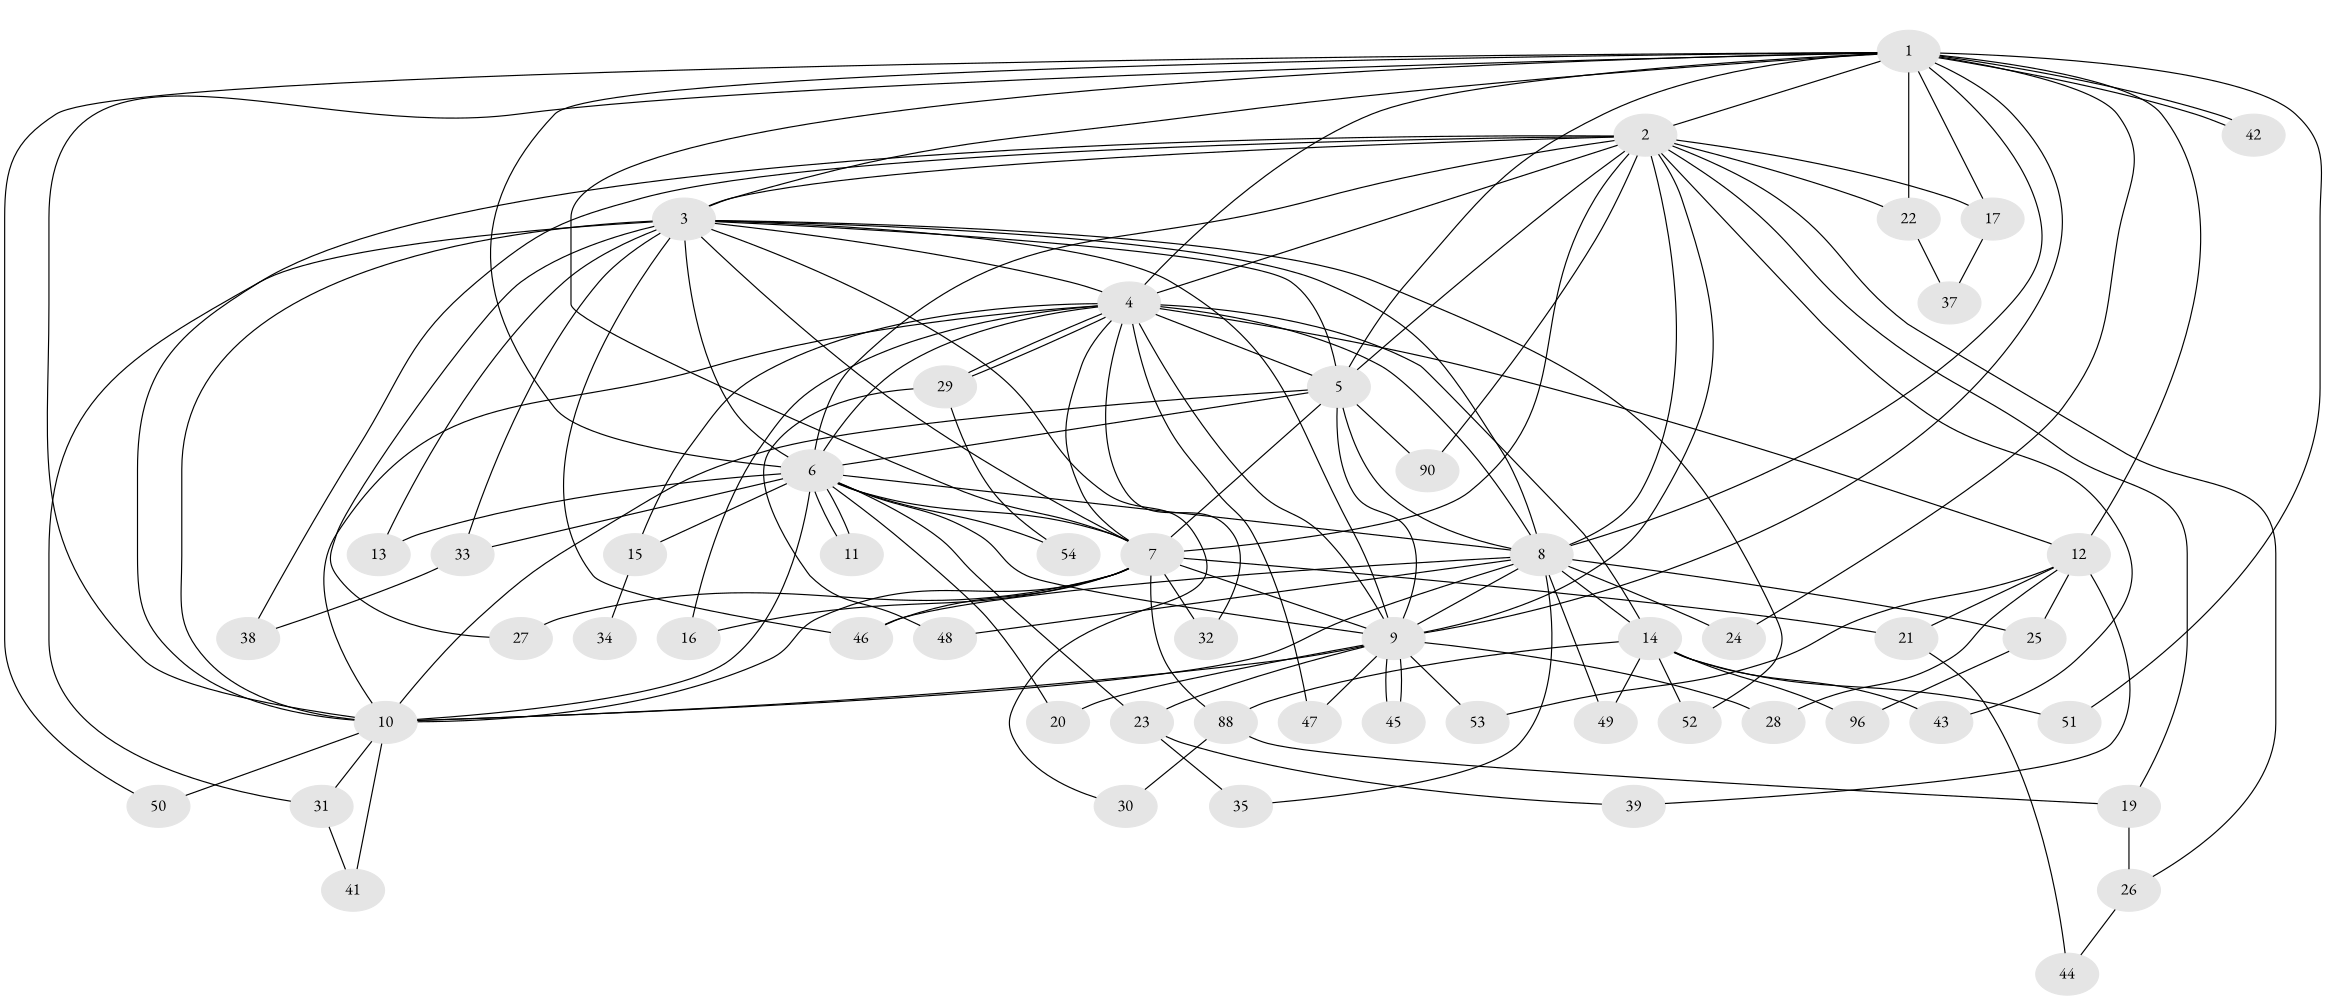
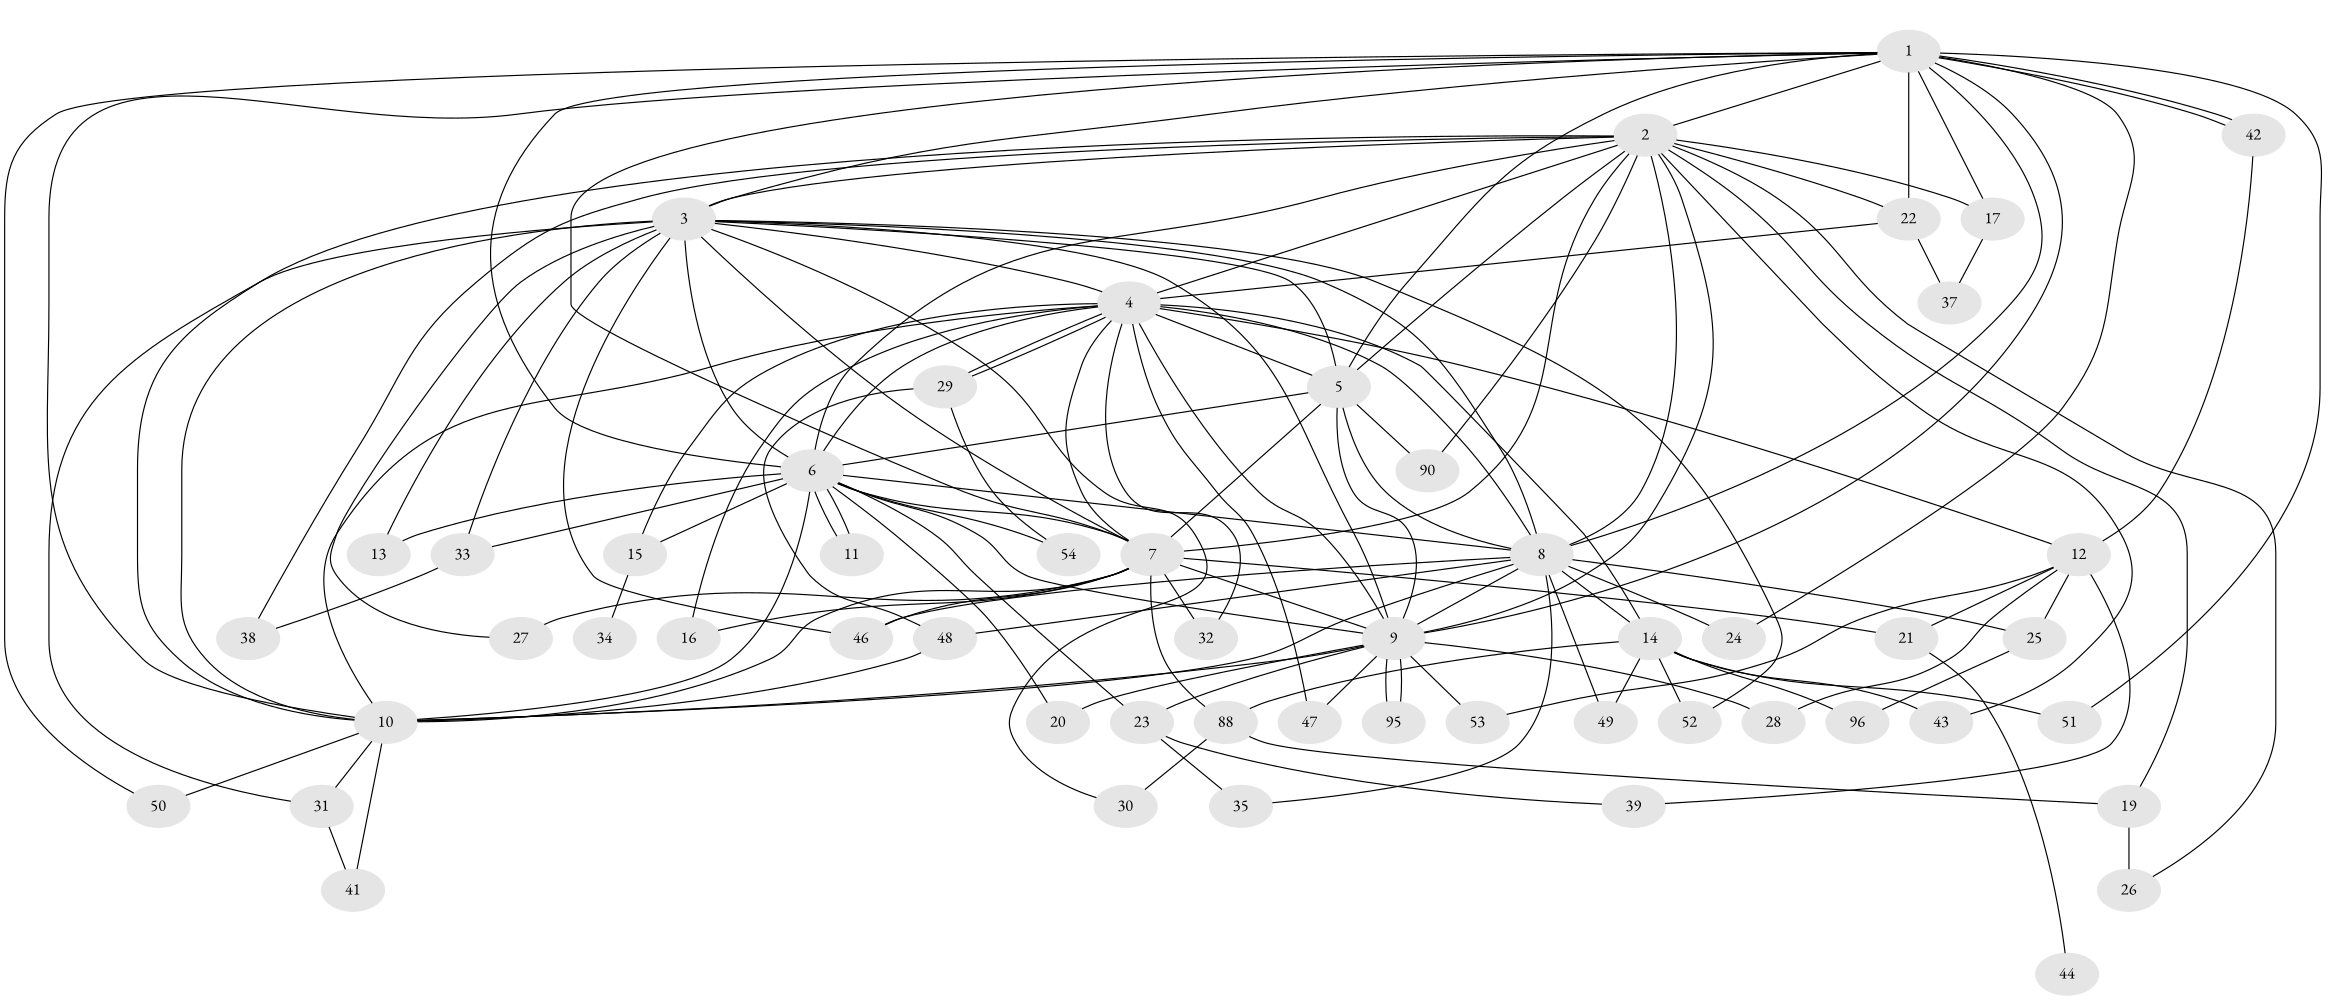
edge "1" -- "4": now "22" -- "4"
edge "1" -- "12": now "42" -- "12"
edge "5" -- "10": now "48" -- "10"
node "45": label "45" -> "95"
edge "26" -- "44": removed
